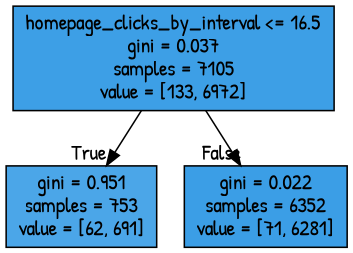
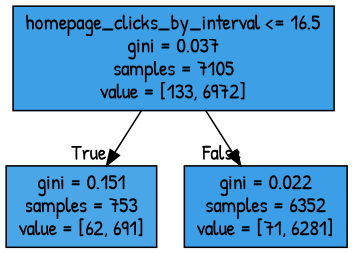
node "gini = 0.951 samples = 753 value = [62, 691]": label "gini = 0.951 samples = 753 value = [62, 691]" -> "gini = 0.151 samples = 753 value = [62, 691]"
